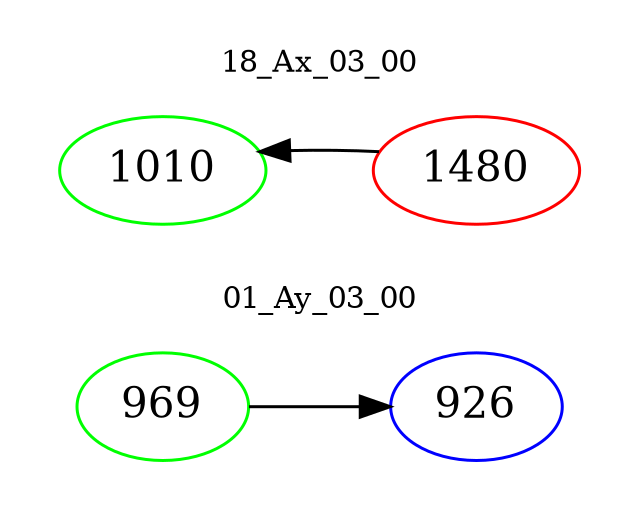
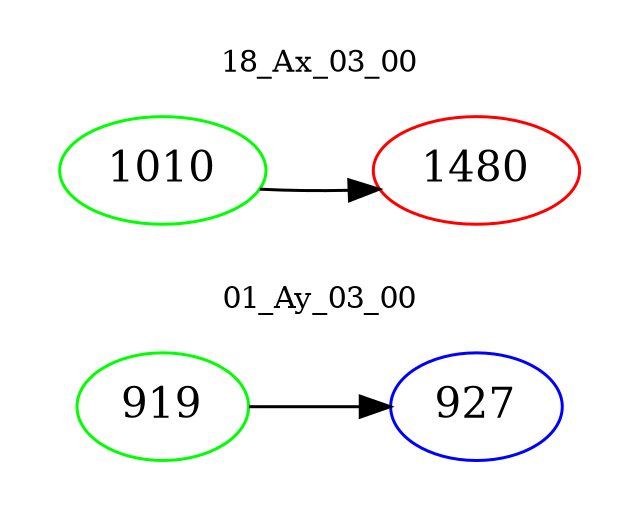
edge "1480" -> "1010": reversed
node "969": label "969" -> "919"
node "926": label "926" -> "927"
